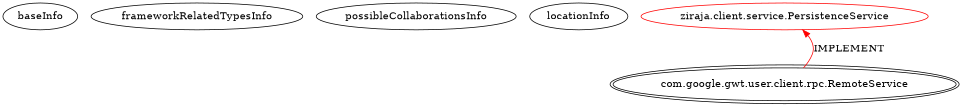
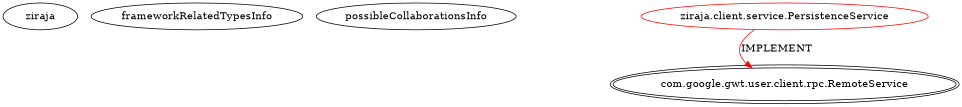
node "baseInfo": label "baseInfo" -> "ziraja"
node "locationInfo": removed
edge "com.google.gwt.user.client.rpc.RemoteService" -> "ziraja.client.service.PersistenceService": reversed
